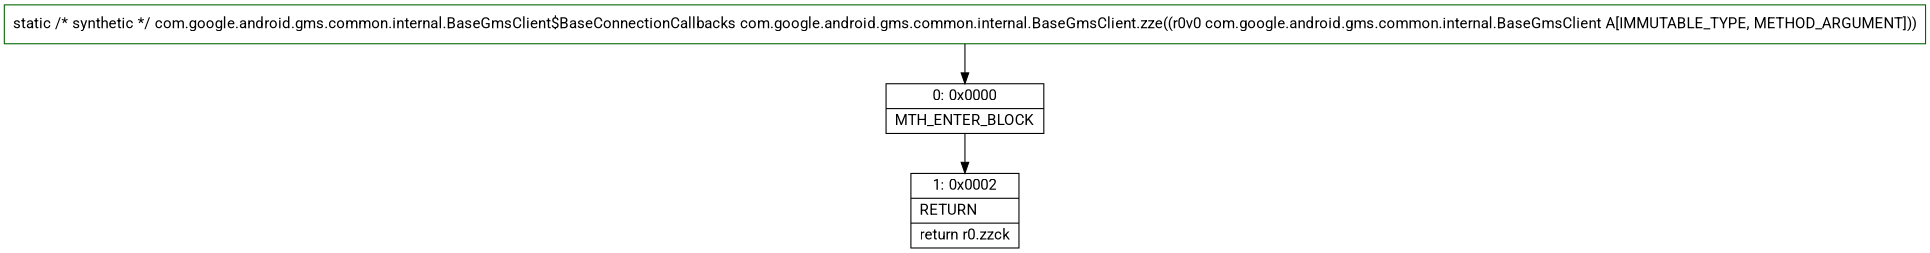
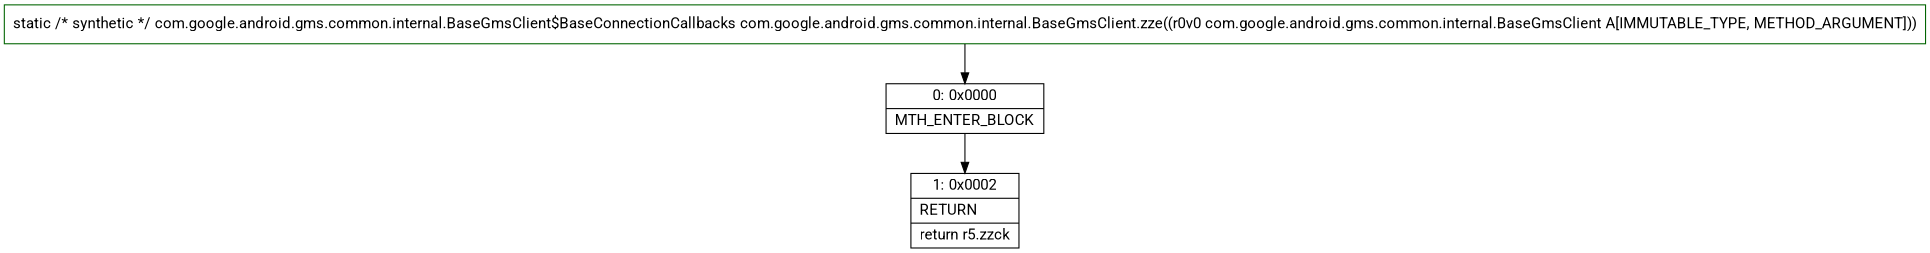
node "1: 0x0002": text "return r0.zzck" -> "return r5.zzck"
